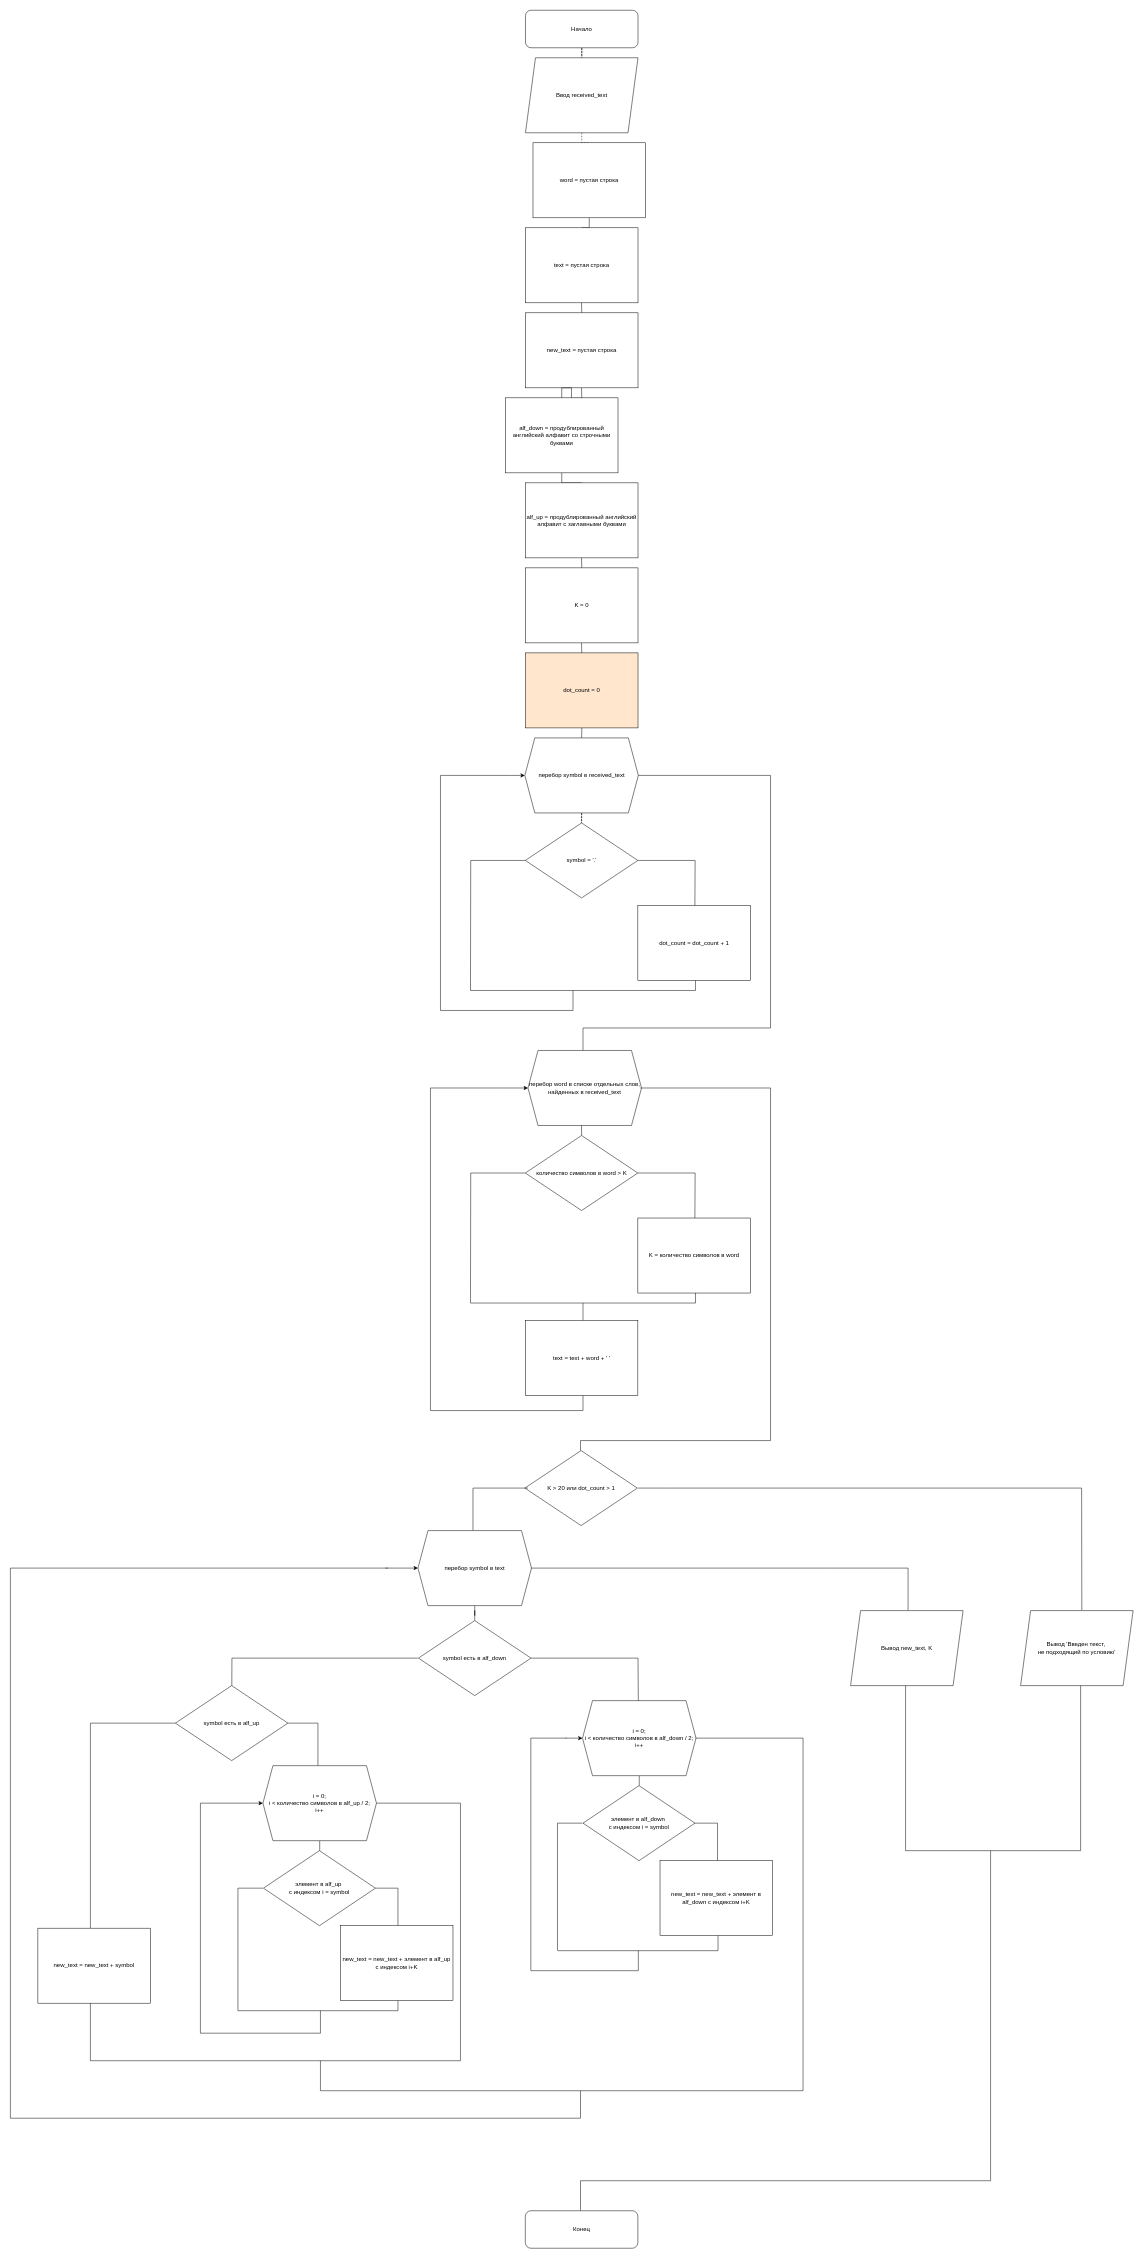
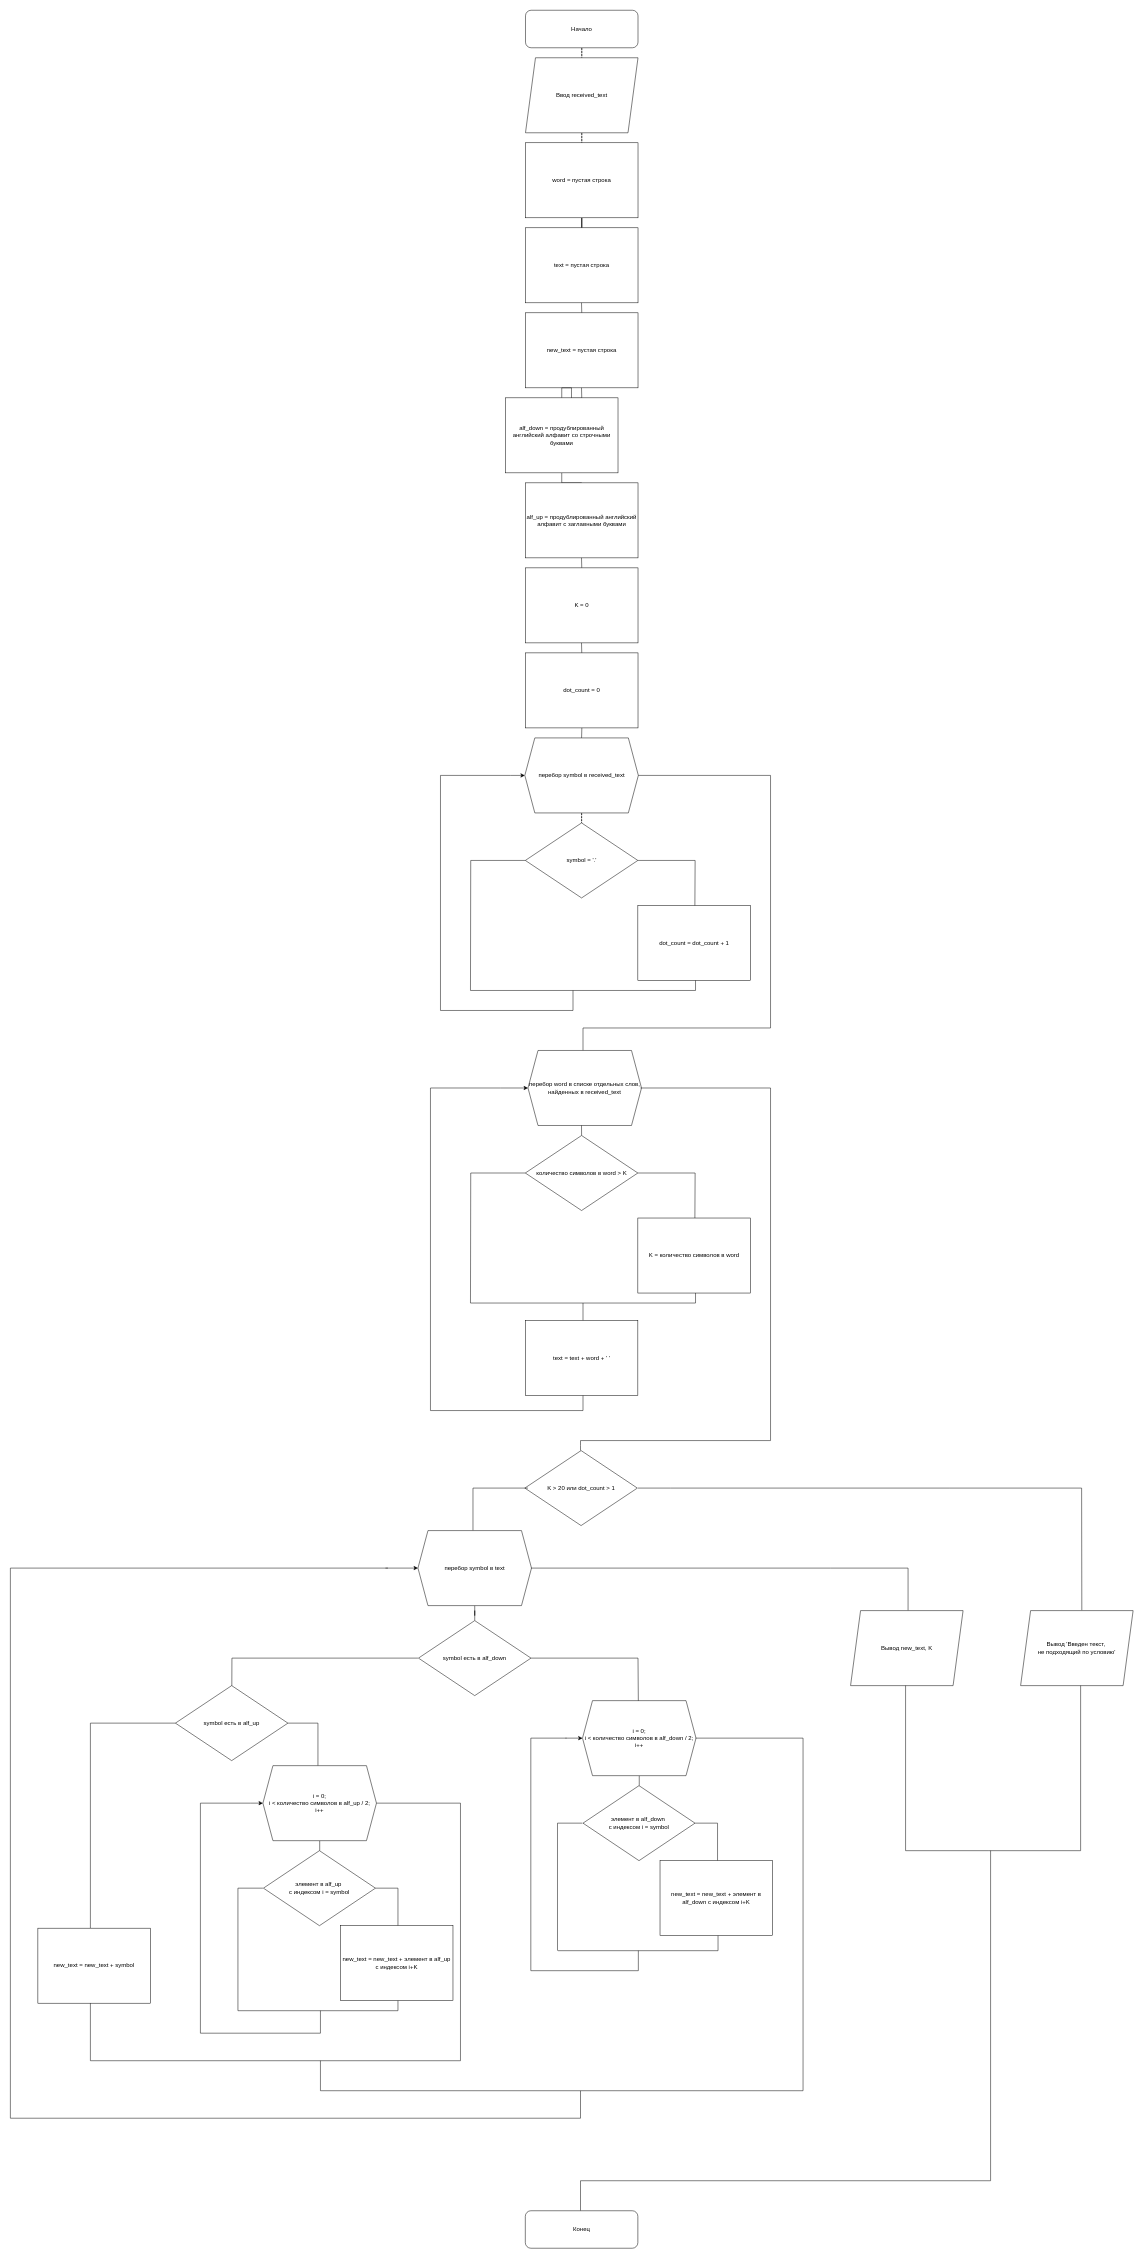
node "word = пустая строка": moved (589, 180) -> (582, 180)
node "dot_count = 0": fillcolor #ffe6cc -> #ffffff
